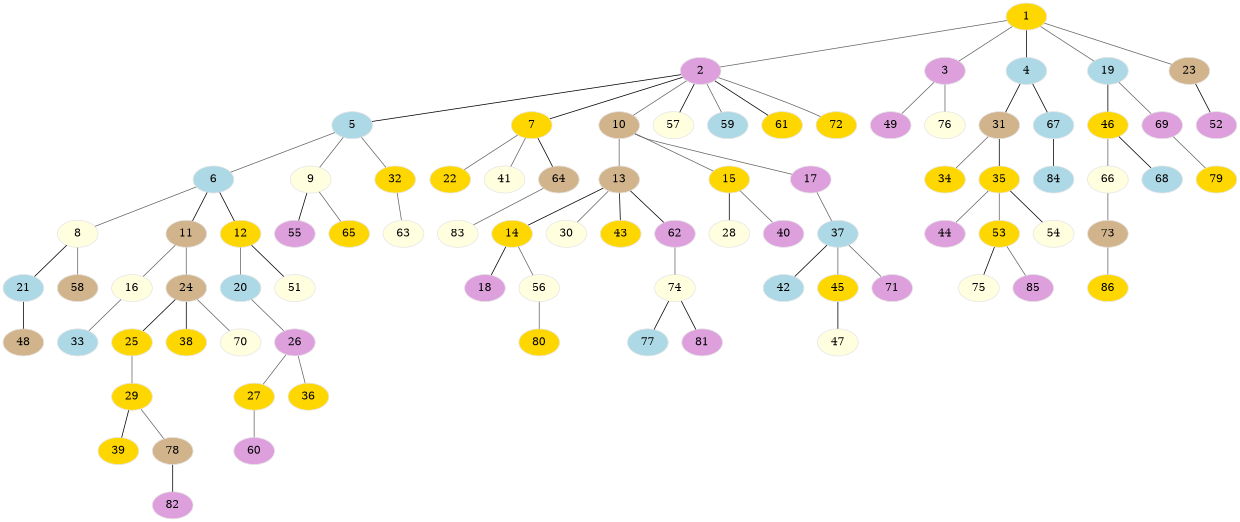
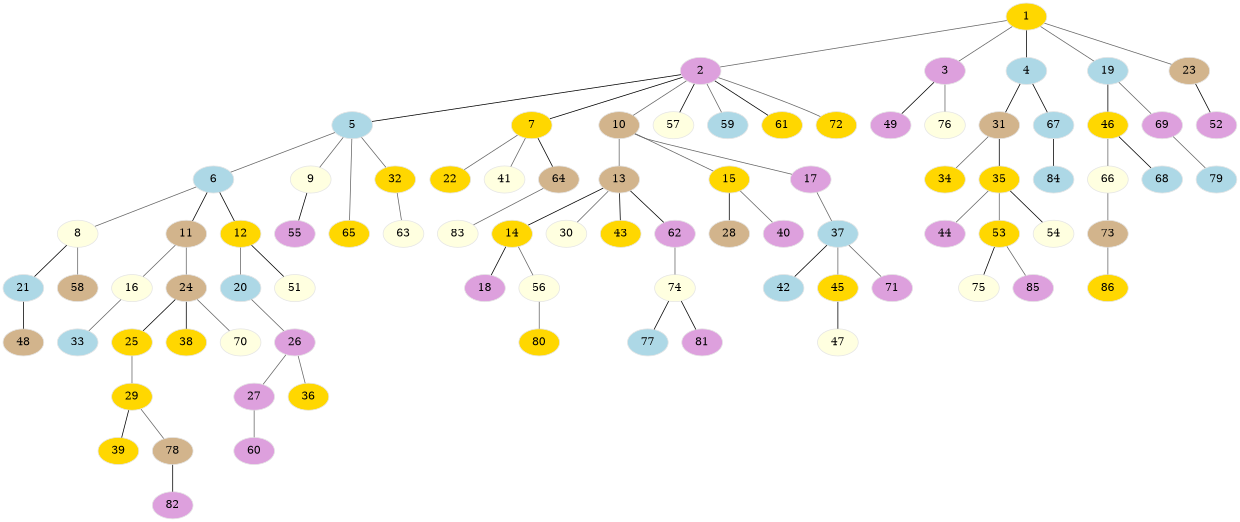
edge "3" -- "49": color gray40 -> black
node "79": fillcolor gold -> lightblue
edge "9" -- "65": now "5" -- "65"
node "28": fillcolor lightyellow -> tan
node "27": fillcolor gold -> plum
